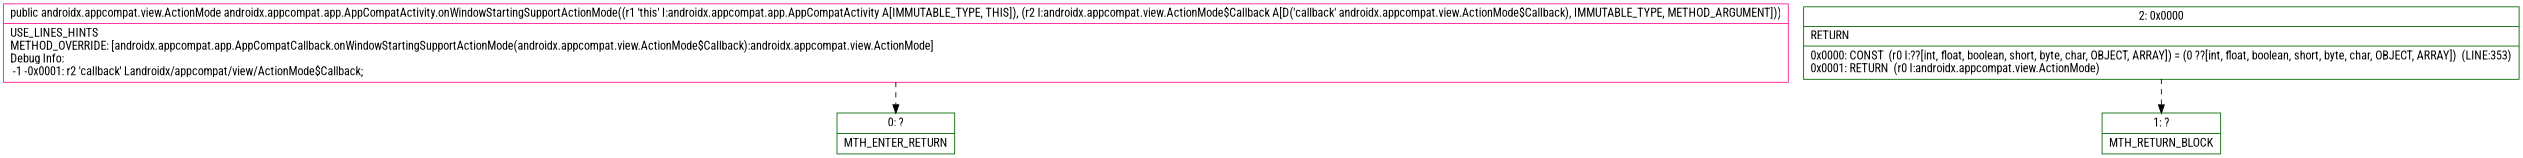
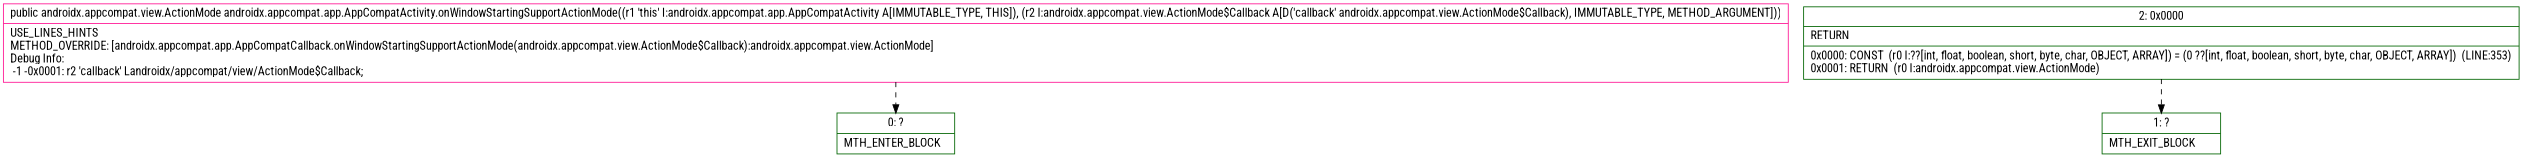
node "0: ?": text "MTH_ENTER_RETURN" -> "MTH_ENTER_BLOCK"
node "1: ?": text "MTH_RETURN_BLOCK" -> "MTH_EXIT_BLOCK"
